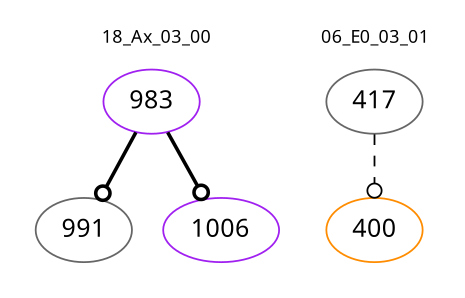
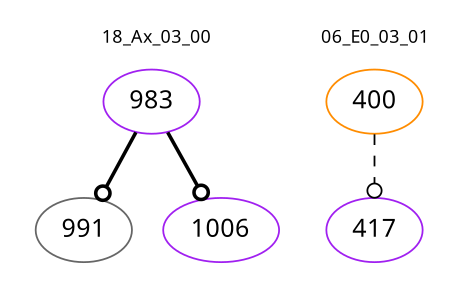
node "417": color gray40 -> purple
edge "417" -> "400": reversed
